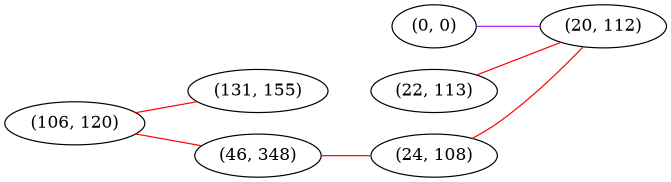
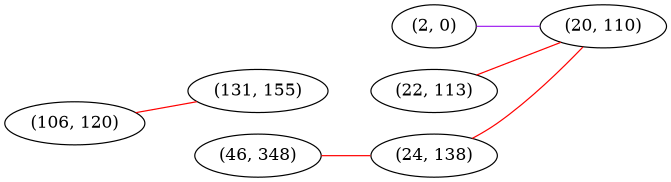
node "(0, 0)": label "(0, 0)" -> "(2, 0)"
node "(20, 112)": label "(20, 112)" -> "(20, 110)"
edge "(106, 120)" -- "(46, 348)": removed
node "(24, 108)": label "(24, 108)" -> "(24, 138)"
